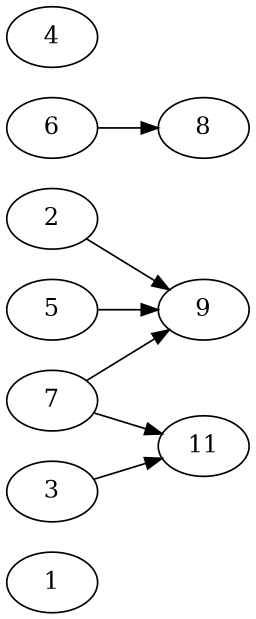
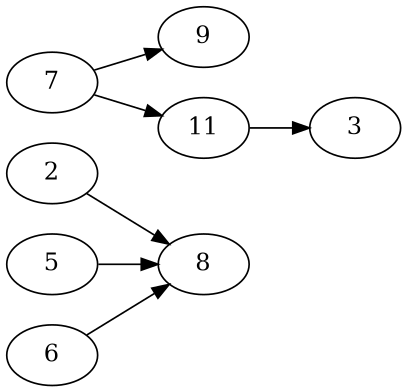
node "4": removed
edge "2" -> "9": now "2" -> "8"
edge "5" -> "9": now "5" -> "8"
edge "3" -> "11": reversed
node "1": removed
